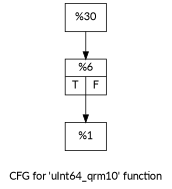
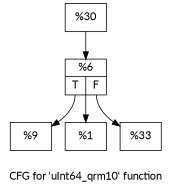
node "%9": added
node "%33": added
